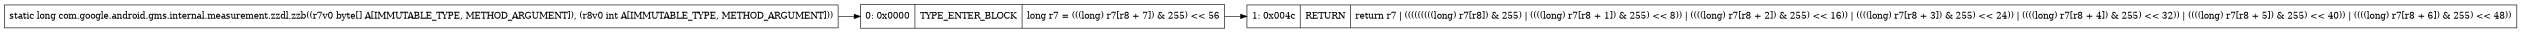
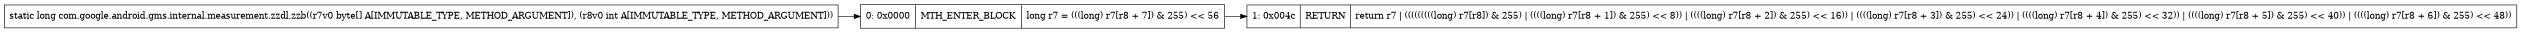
node "0: 0x0000": text "TYPE_ENTER_BLOCK" -> "MTH_ENTER_BLOCK"
